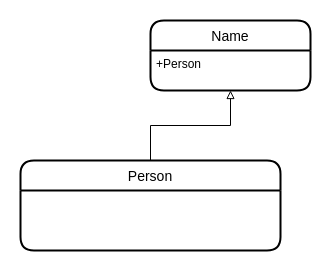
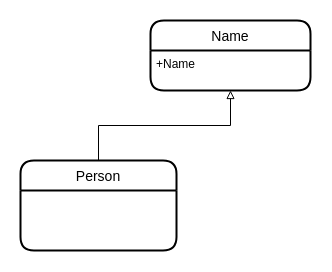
node "+Person": label "+Person" -> "+Name"
node "Person": size 260x90 -> 156x90
